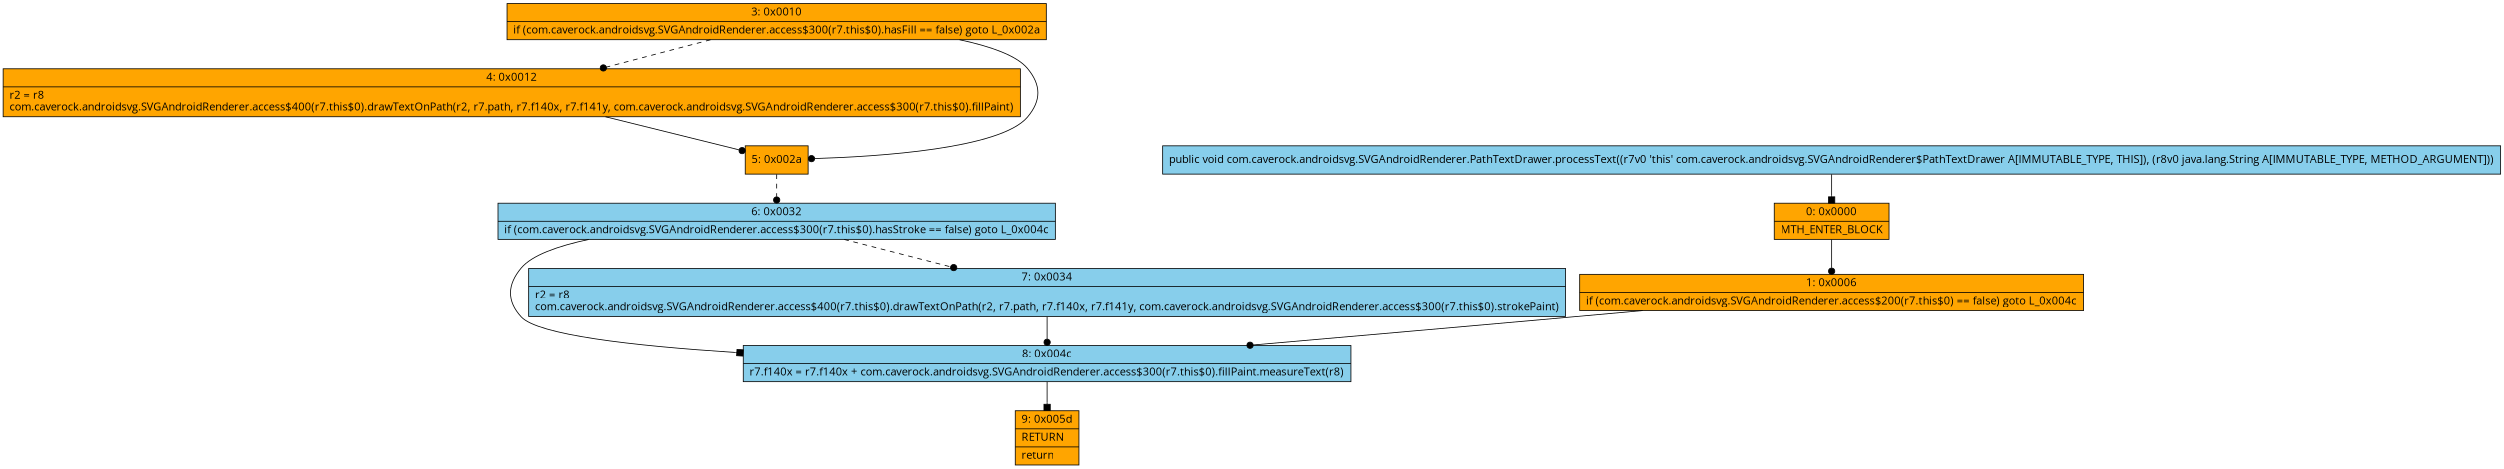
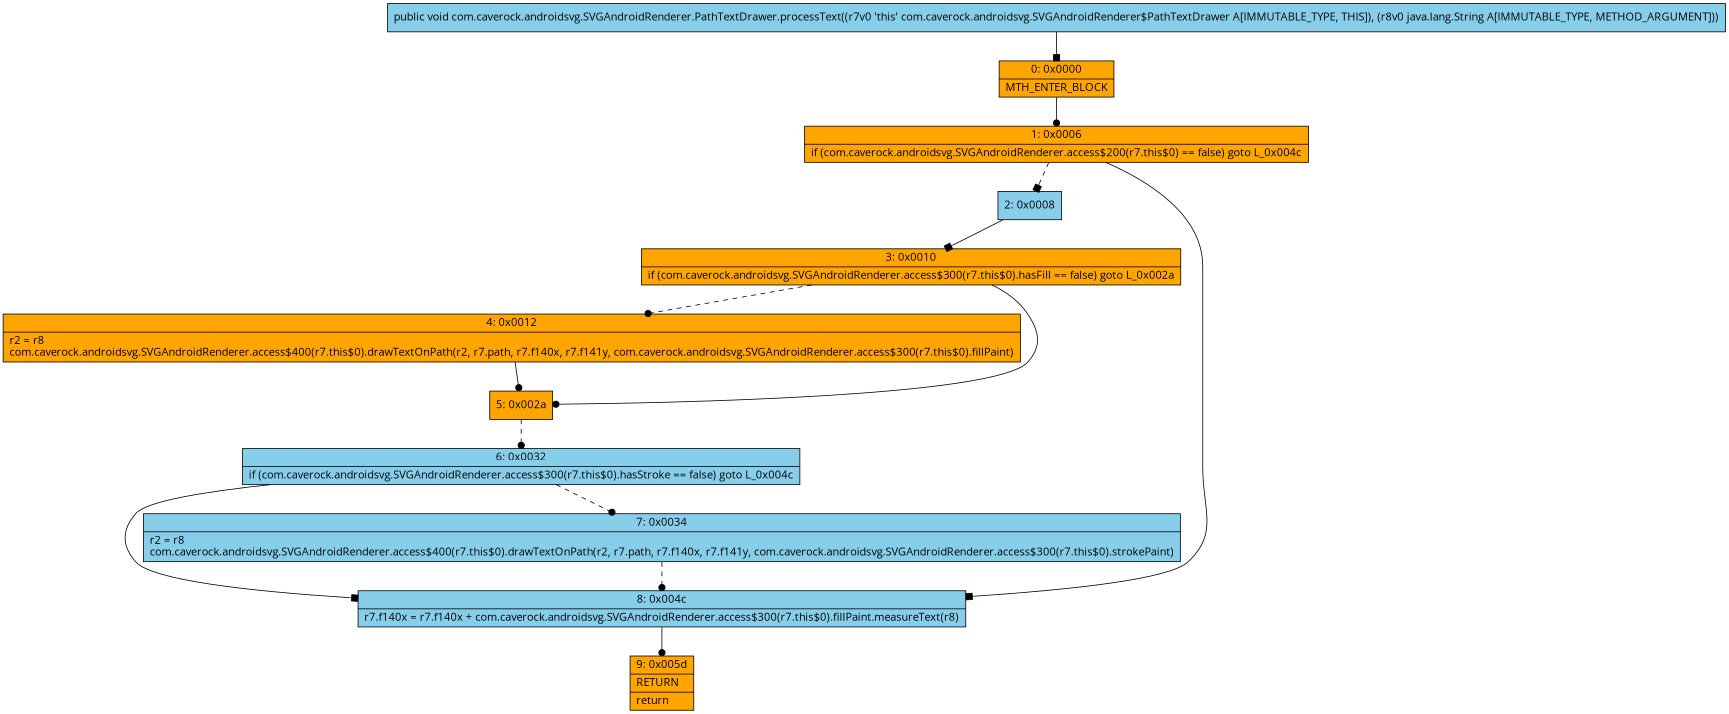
node "2: 0x0008": added
edge "7: 0x0034" -> "8: 0x004c": style solid -> dashed
edge "1: 0x0006" -> "8: 0x004c": arrowhead dot -> box
edge "8: 0x004c" -> "9: 0x005d": arrowhead box -> dot
